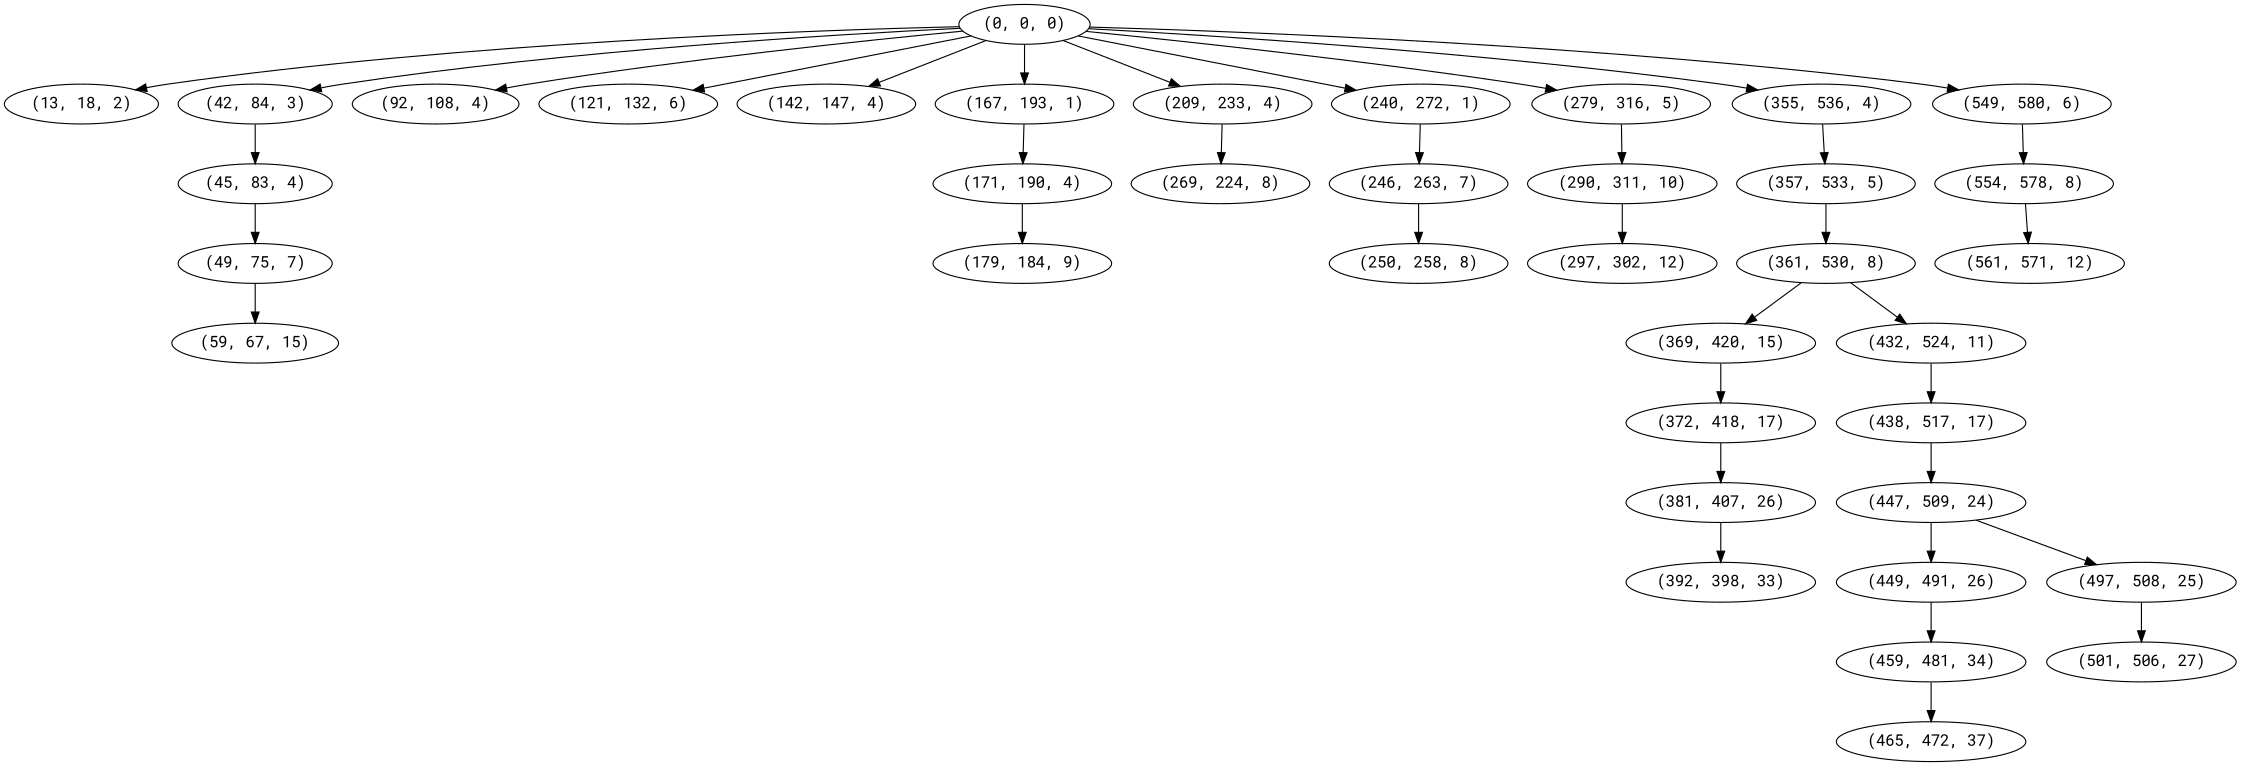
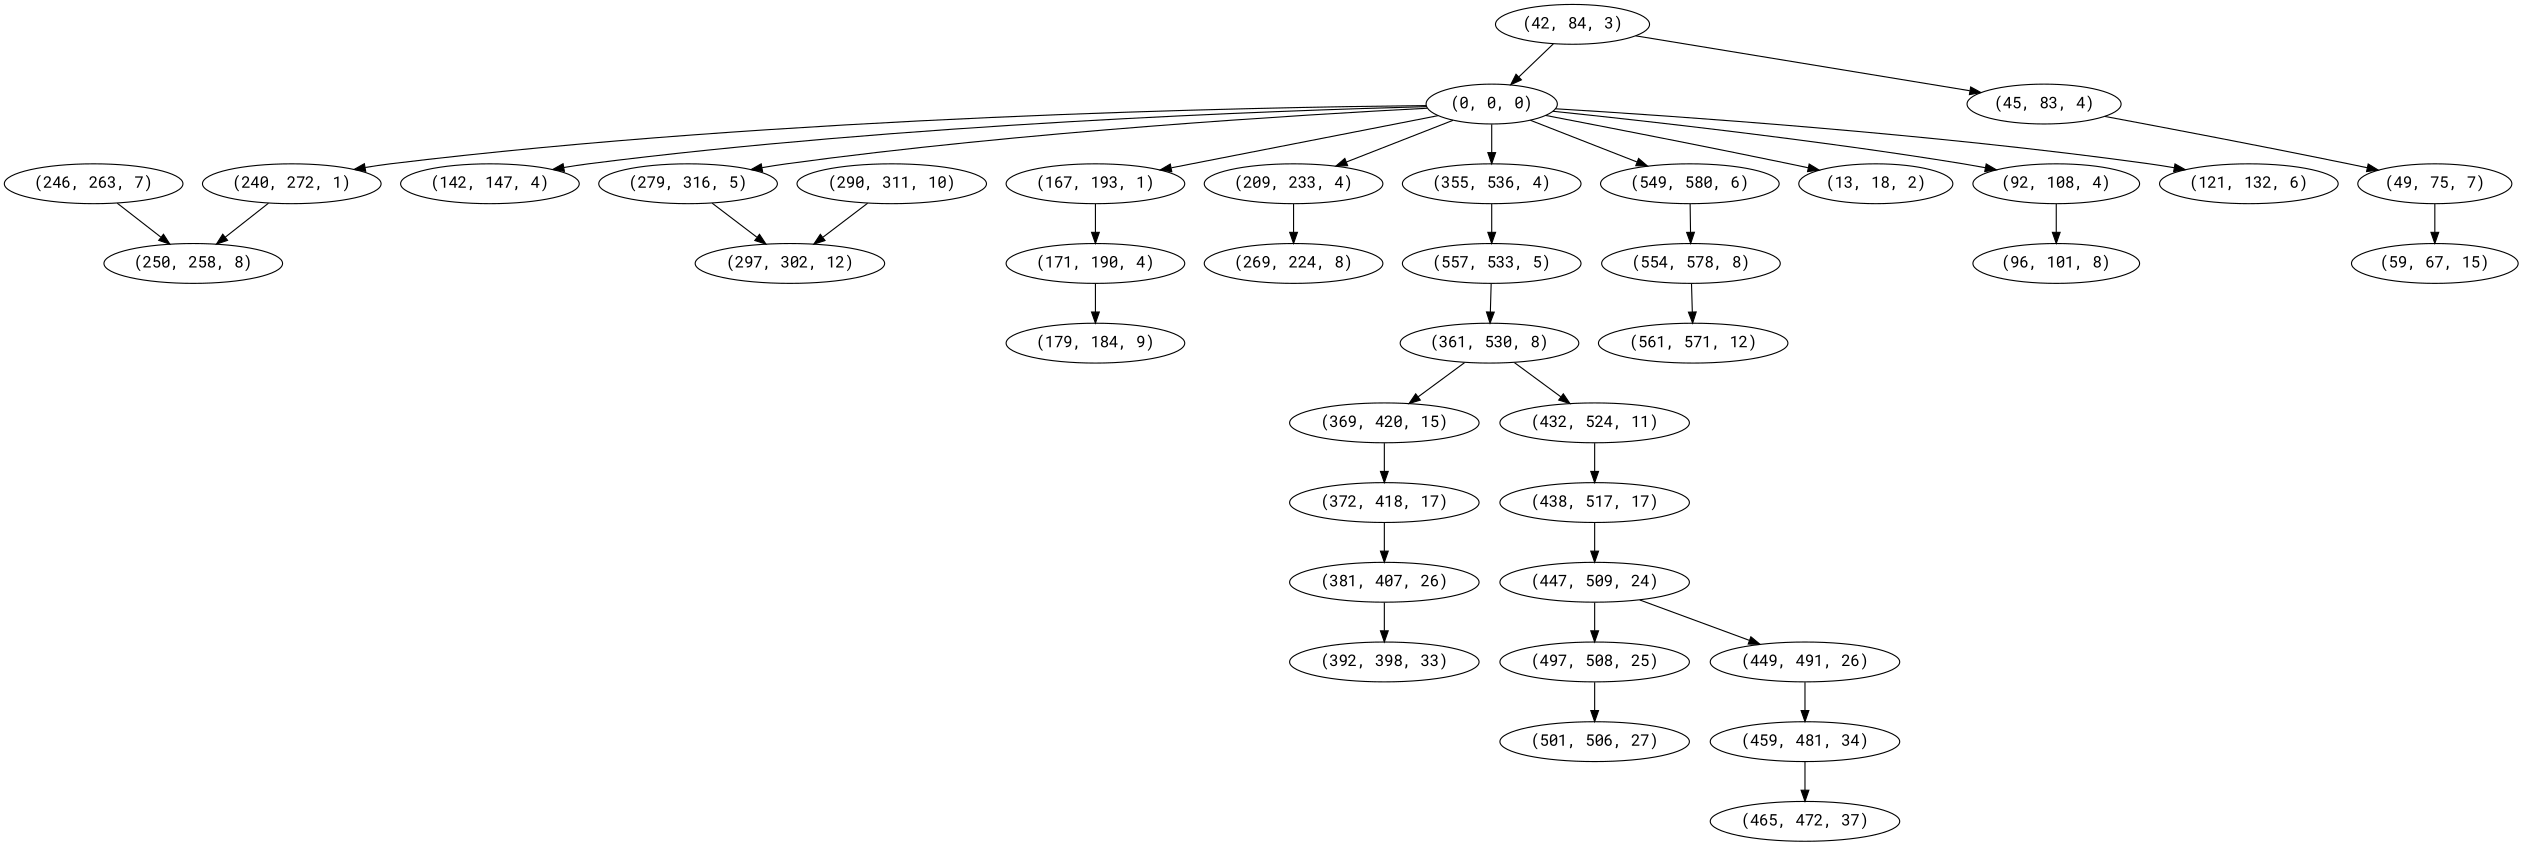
edge "(0, 0, 0)" -> "(42, 84, 3)": reversed
edge "(240, 272, 1)" -> "(246, 263, 7)": now "(240, 272, 1)" -> "(250, 258, 8)"
edge "(279, 316, 5)" -> "(290, 311, 10)": now "(279, 316, 5)" -> "(297, 302, 12)"
node "(357, 533, 5)": label "(357, 533, 5)" -> "(557, 533, 5)"
node "(96, 101, 8)": added
